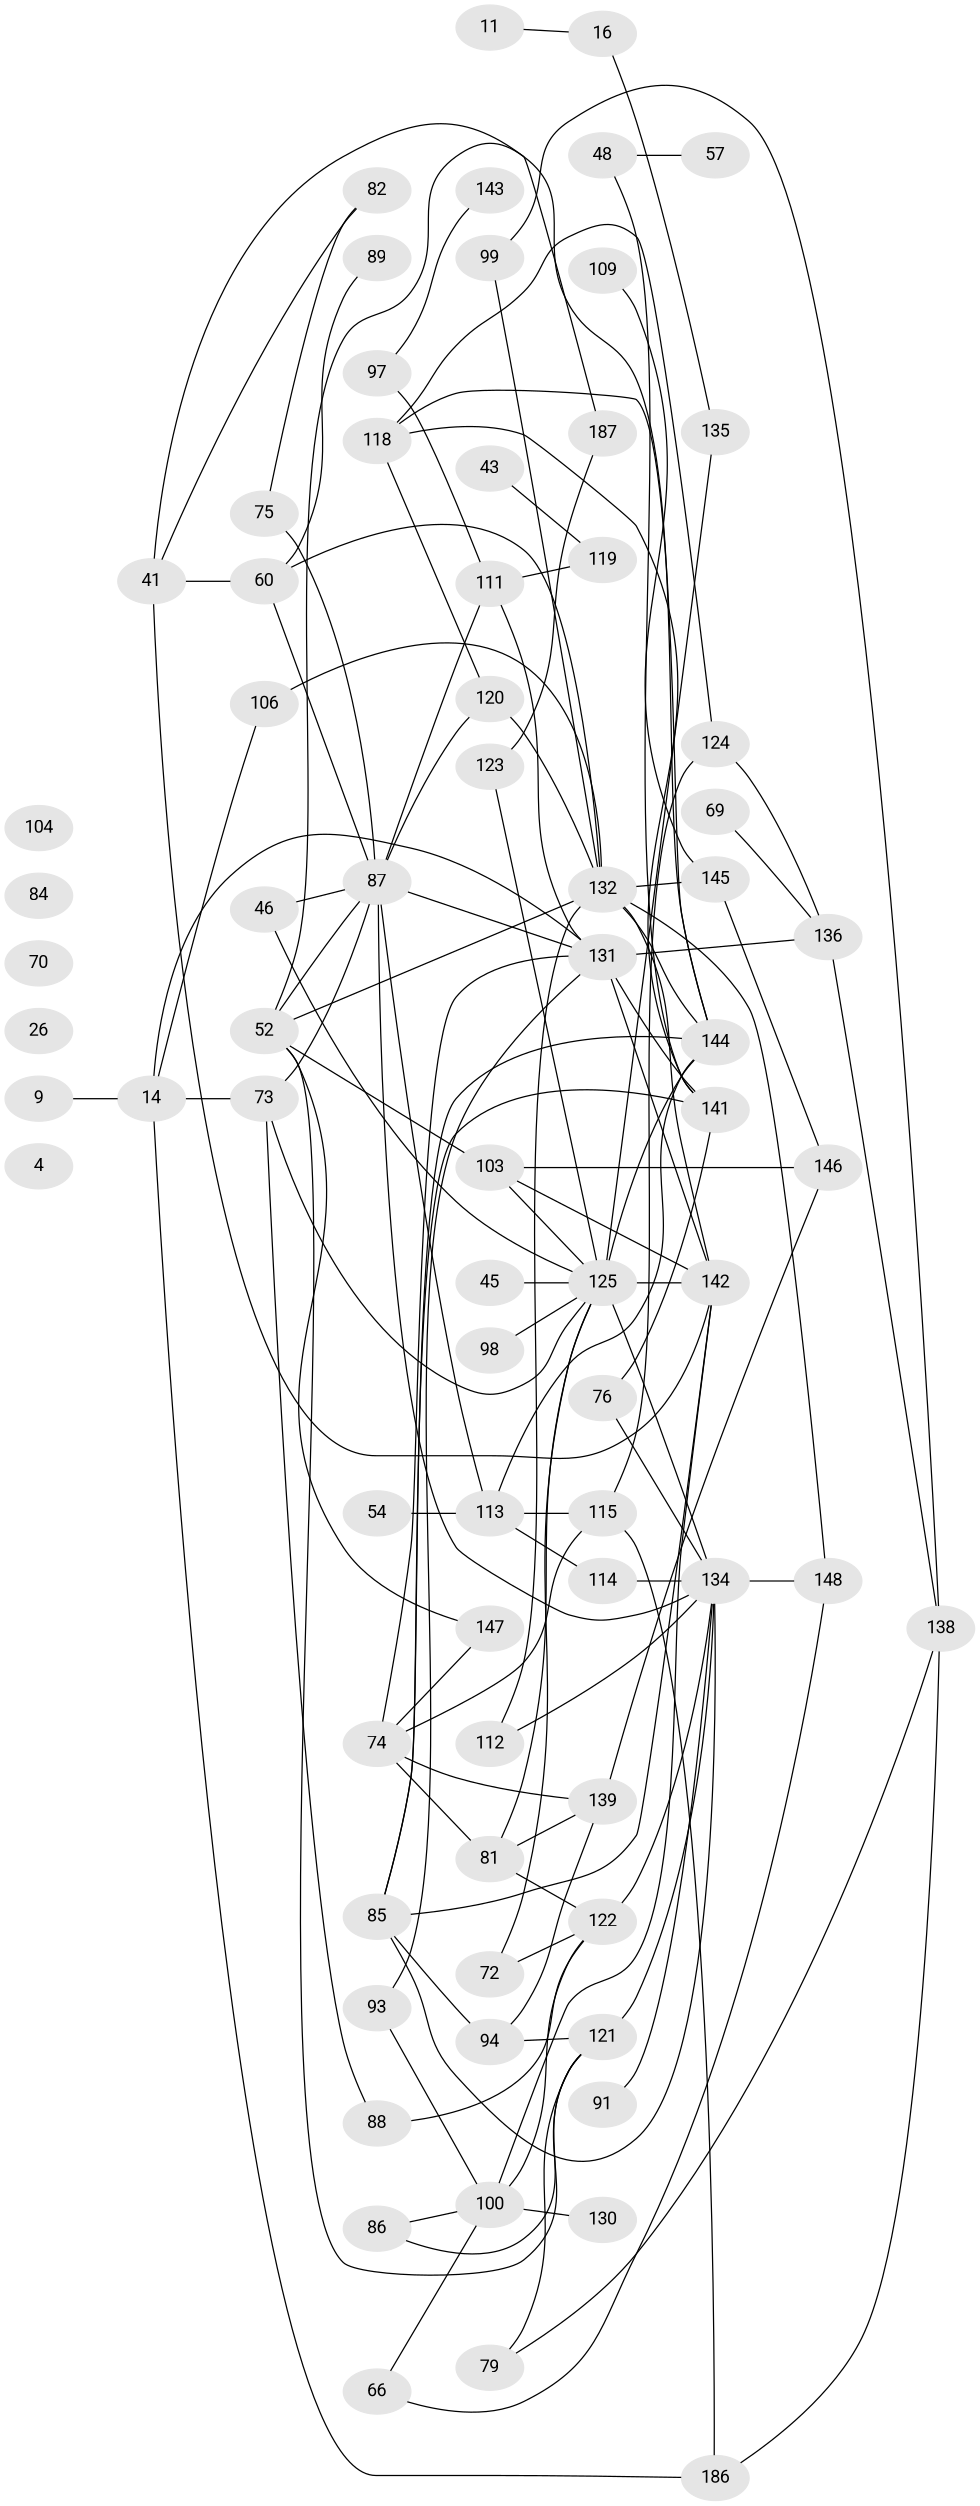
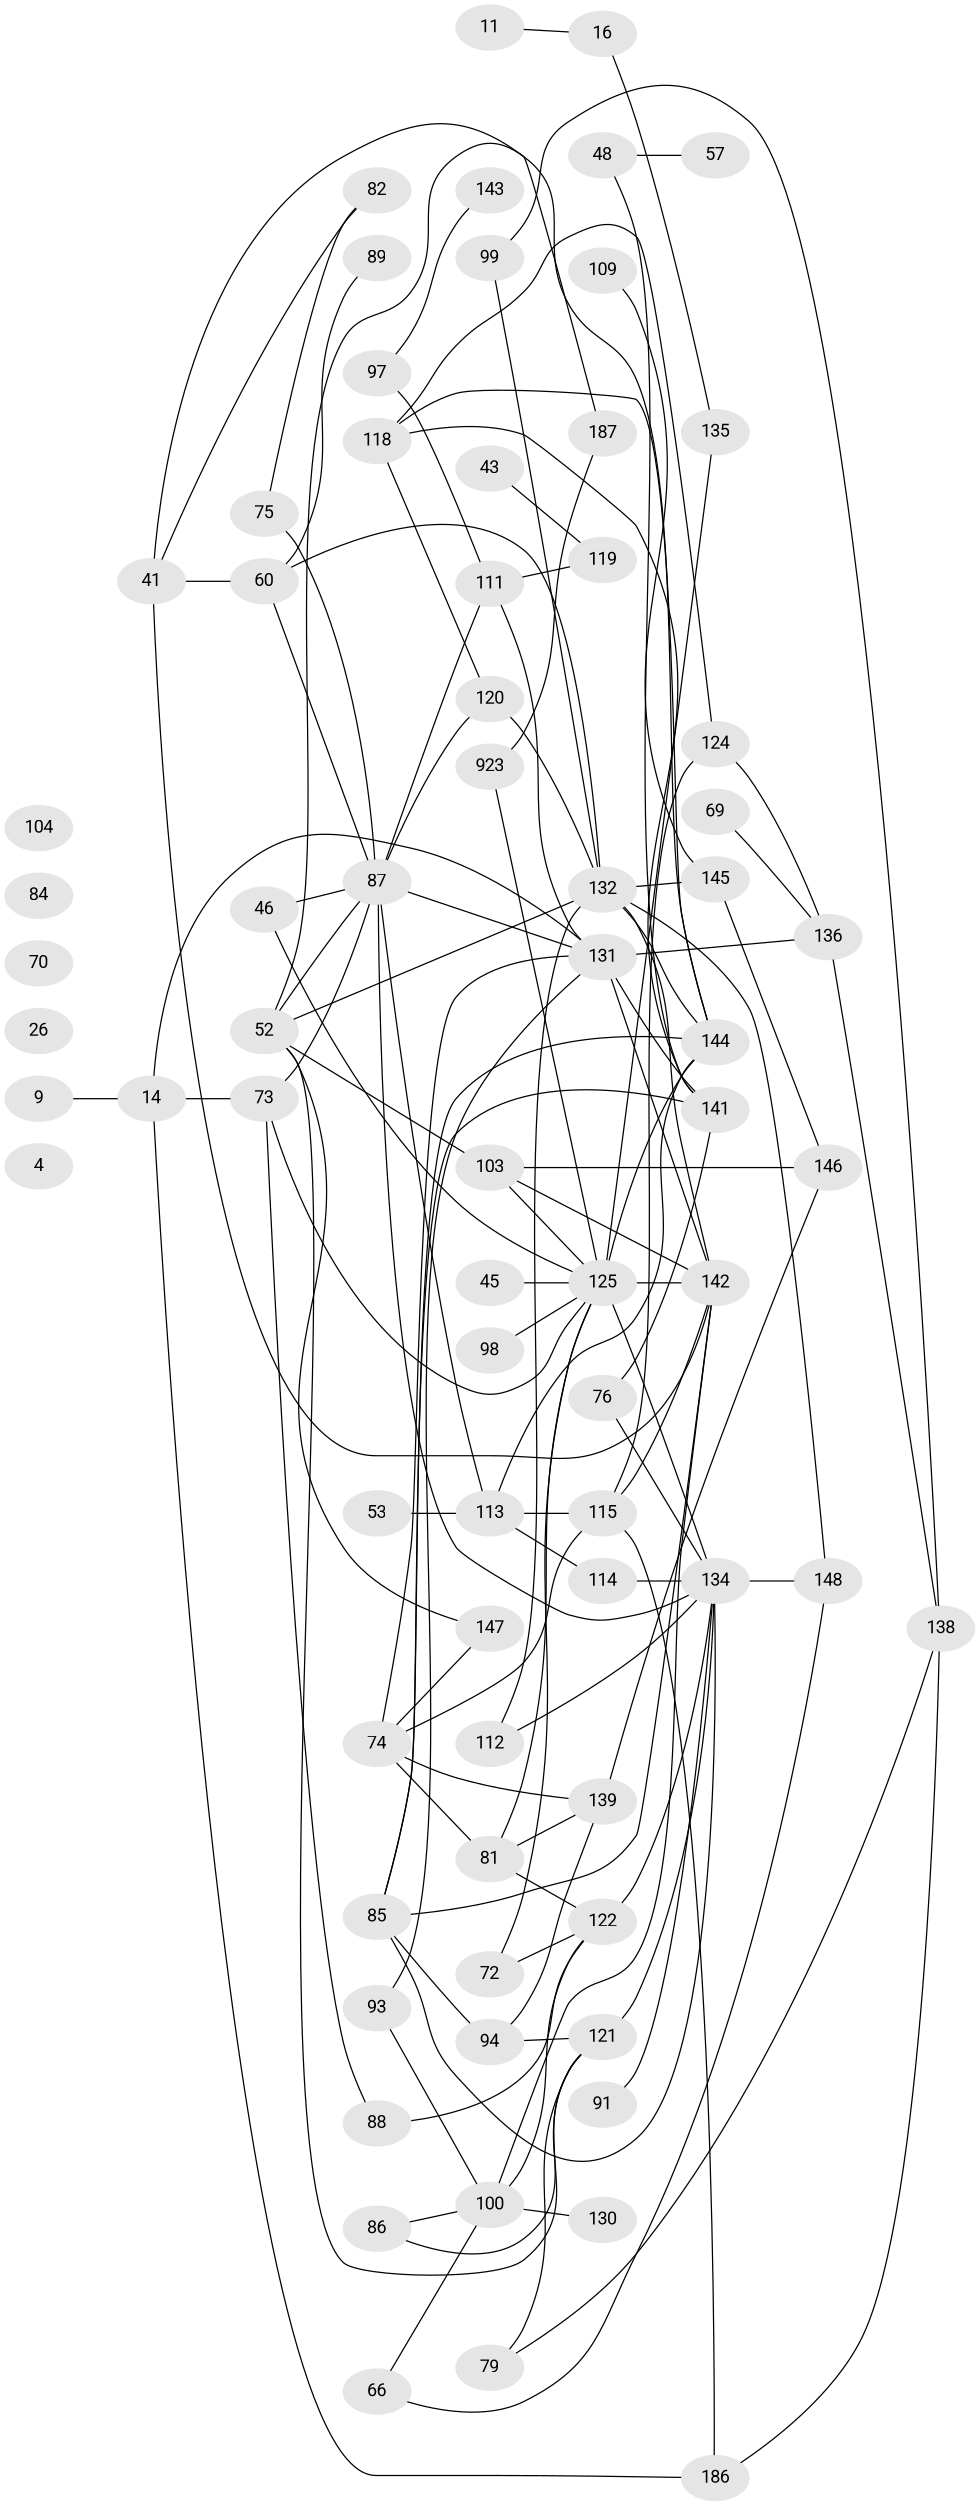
node "106": removed
node "123": label "123" -> "923"
edge "142" -- "115": added
node "54": label "54" -> "53"
